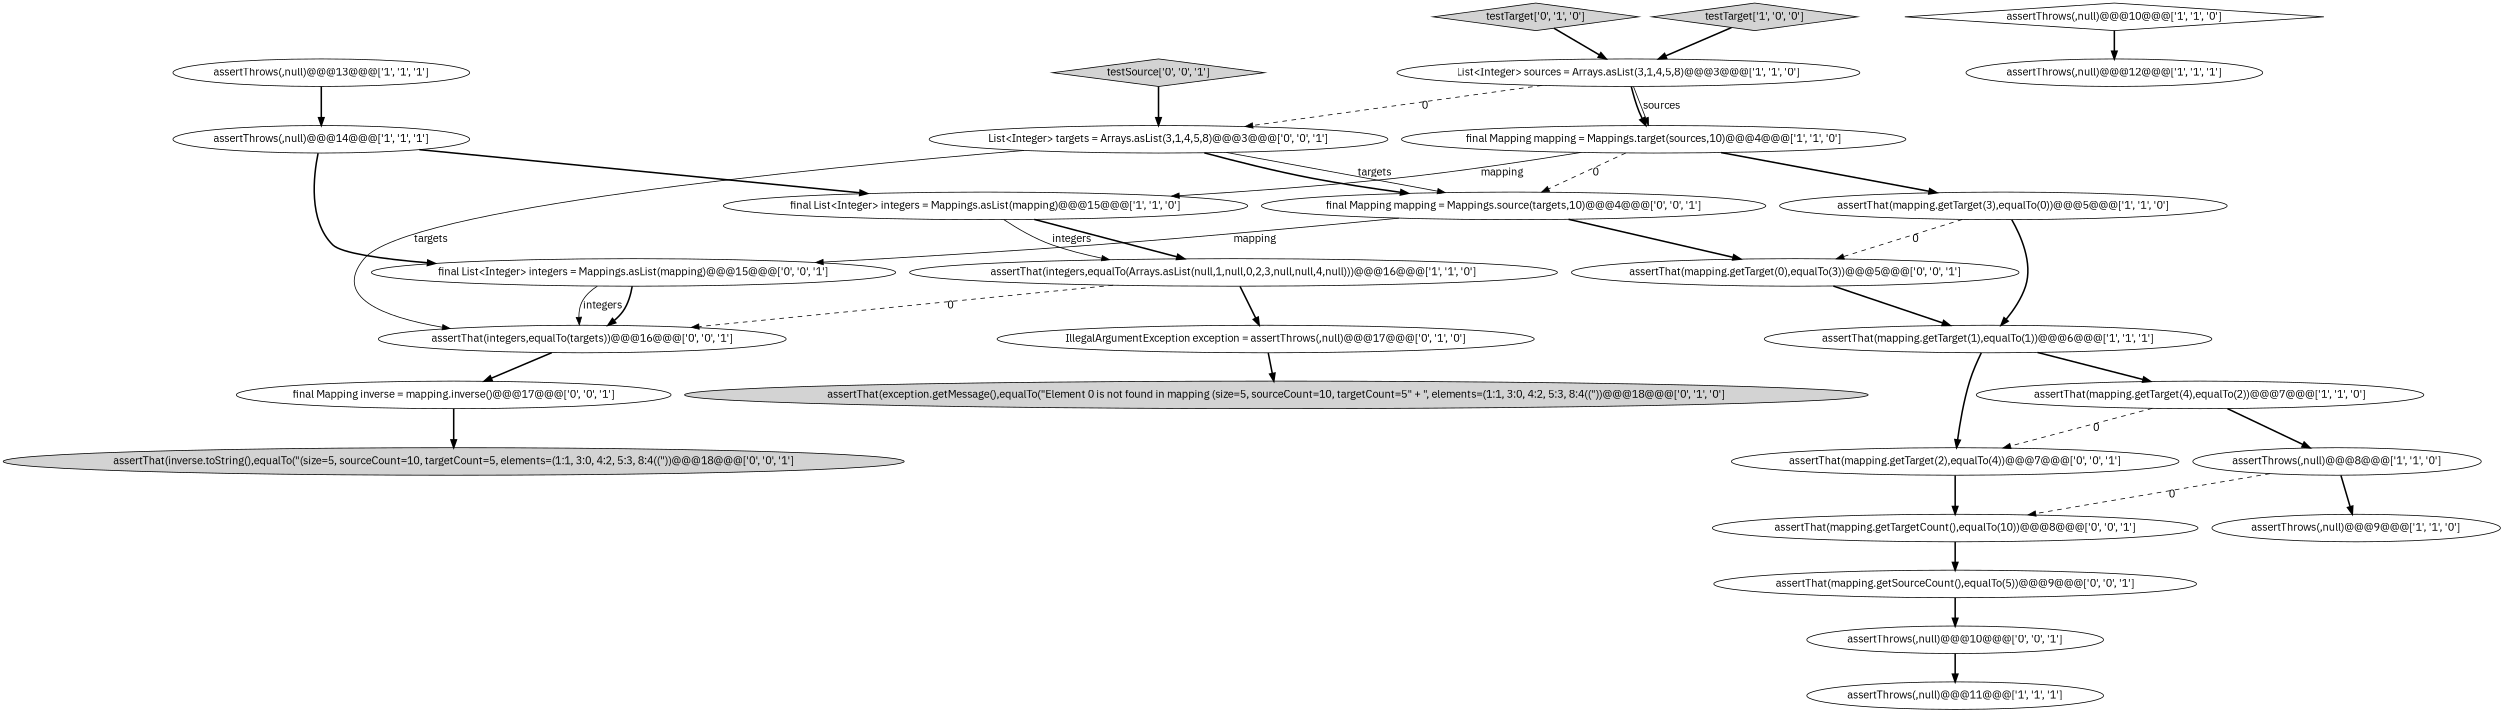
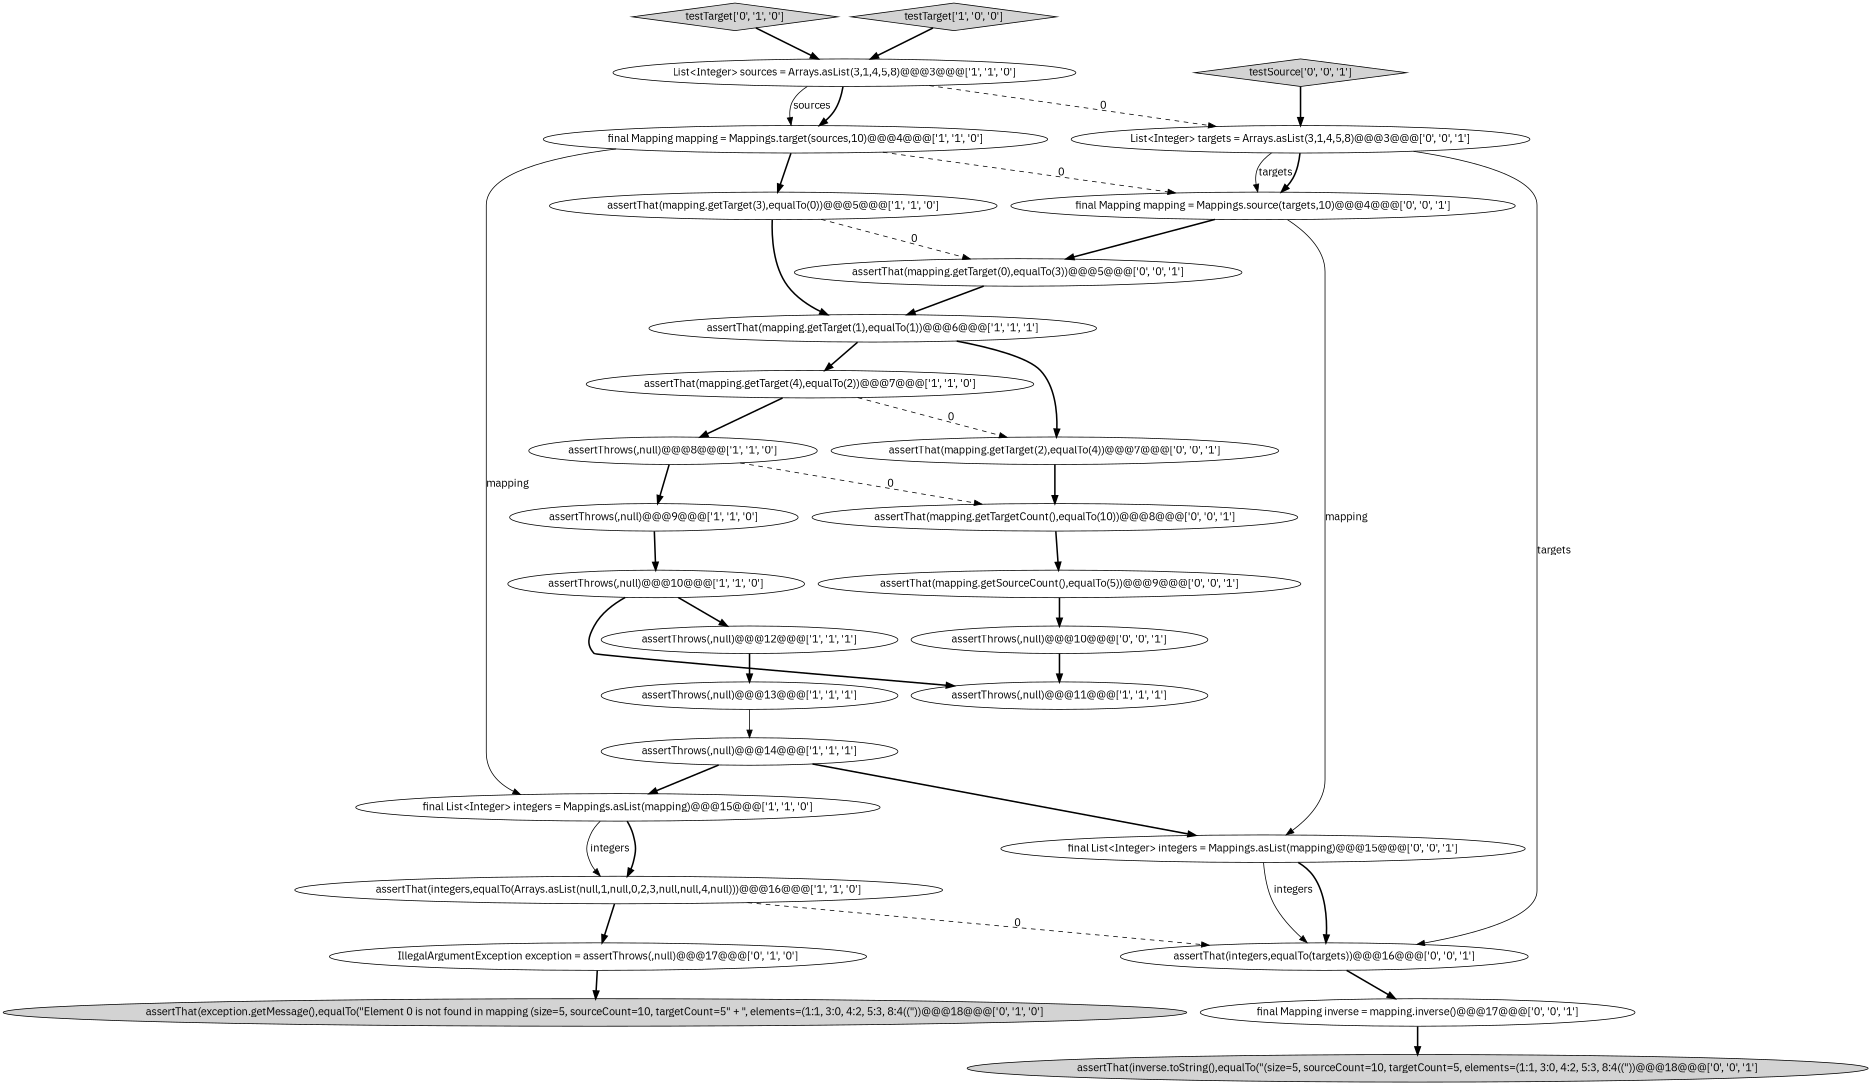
node "assertThrows(,null)@@@10@@@['1', '1', '0']": shape diamond -> ellipse
edge "assertThrows(,null)@@@13@@@['1', '1', '1']" -> "assertThrows(,null)@@@14@@@['1', '1', '1']": style bold -> solid
edge "assertThrows(,null)@@@9@@@['1', '1', '0']" -> "assertThrows(,null)@@@10@@@['1', '1', '0']": added
edge "assertThrows(,null)@@@12@@@['1', '1', '1']" -> "assertThrows(,null)@@@13@@@['1', '1', '1']": added
edge "assertThrows(,null)@@@10@@@['1', '1', '0']" -> "assertThrows(,null)@@@11@@@['1', '1', '1']": added
